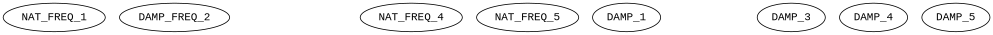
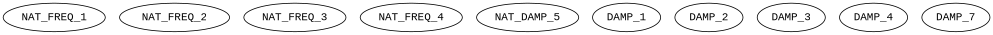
node "DAMP_FREQ_2": label "DAMP_FREQ_2" -> "NAT_FREQ_2"
node "NAT_FREQ_3": added
node "NAT_FREQ_5": label "NAT_FREQ_5" -> "NAT_DAMP_5"
node "DAMP_2": added
node "DAMP_5": label "DAMP_5" -> "DAMP_7"
